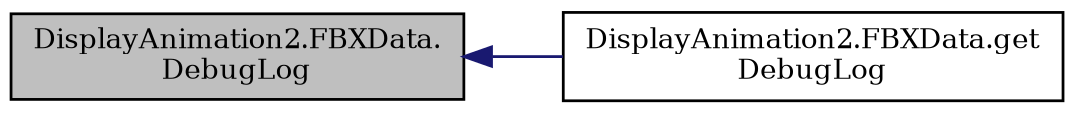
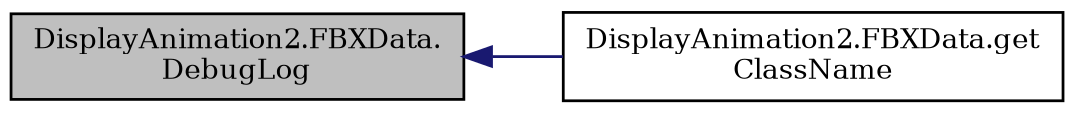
node "DisplayAnimation2.FBXData.get DebugLog": label "DisplayAnimation2.FBXData.get DebugLog" -> "DisplayAnimation2.FBXData.get ClassName"
